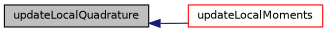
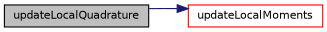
edge "updateLocalMoments" -> "updateLocalQuadrature": reversed
